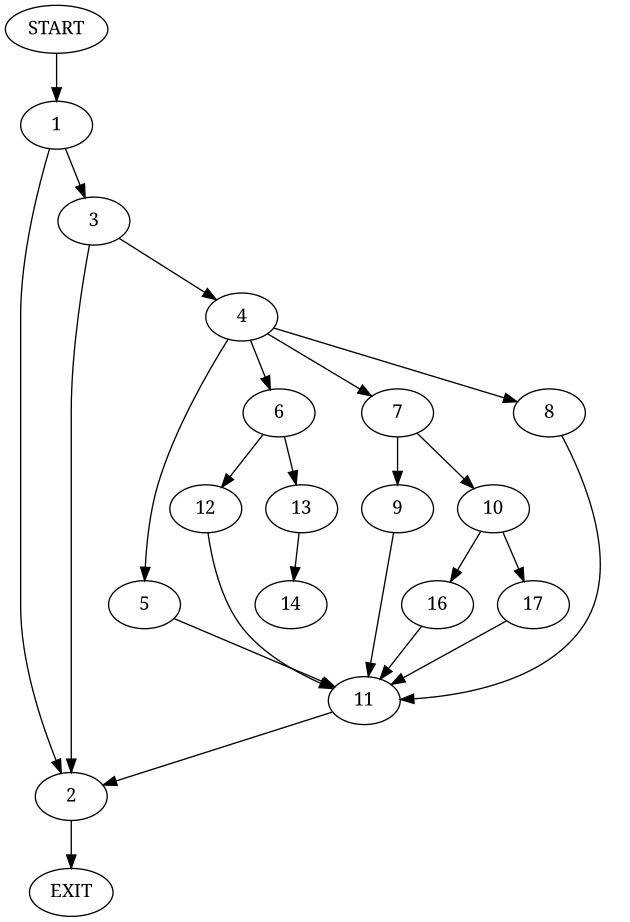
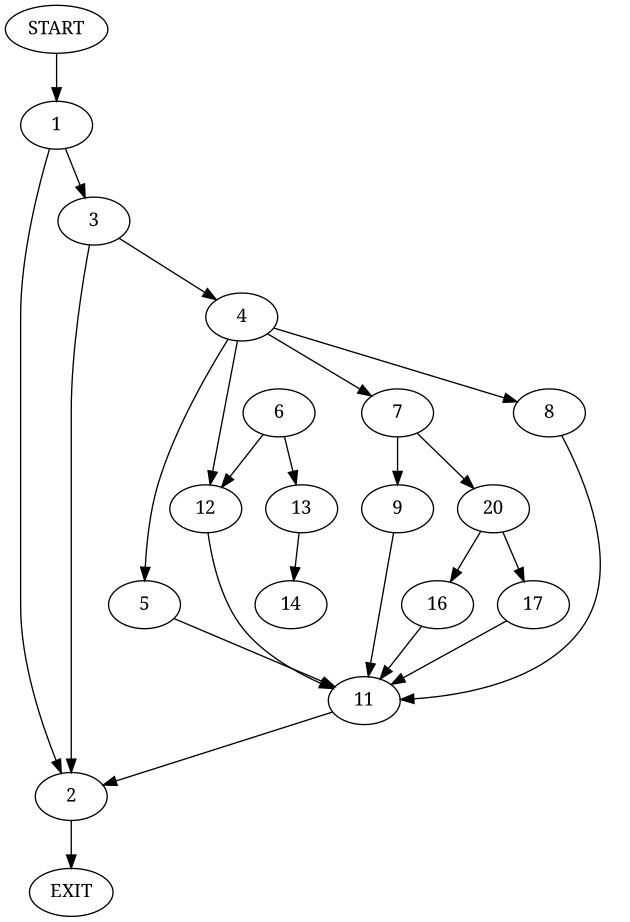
edge "4" -> "6": now "4" -> "12"
node "10": label "10" -> "20"
